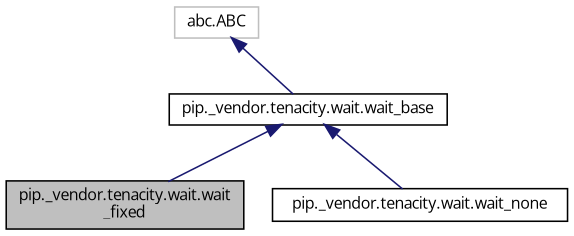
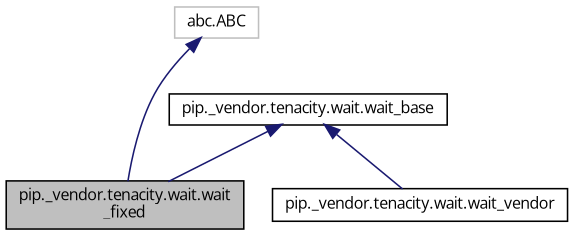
edge "pip._vendor.tenacity.wait.wait_base" -> "abc.ABC": now "pip._vendor.tenacity.wait.wait _fixed" -> "abc.ABC"
node "pip._vendor.tenacity.wait.wait_none": label "pip._vendor.tenacity.wait.wait_none" -> "pip._vendor.tenacity.wait.wait_vendor"
